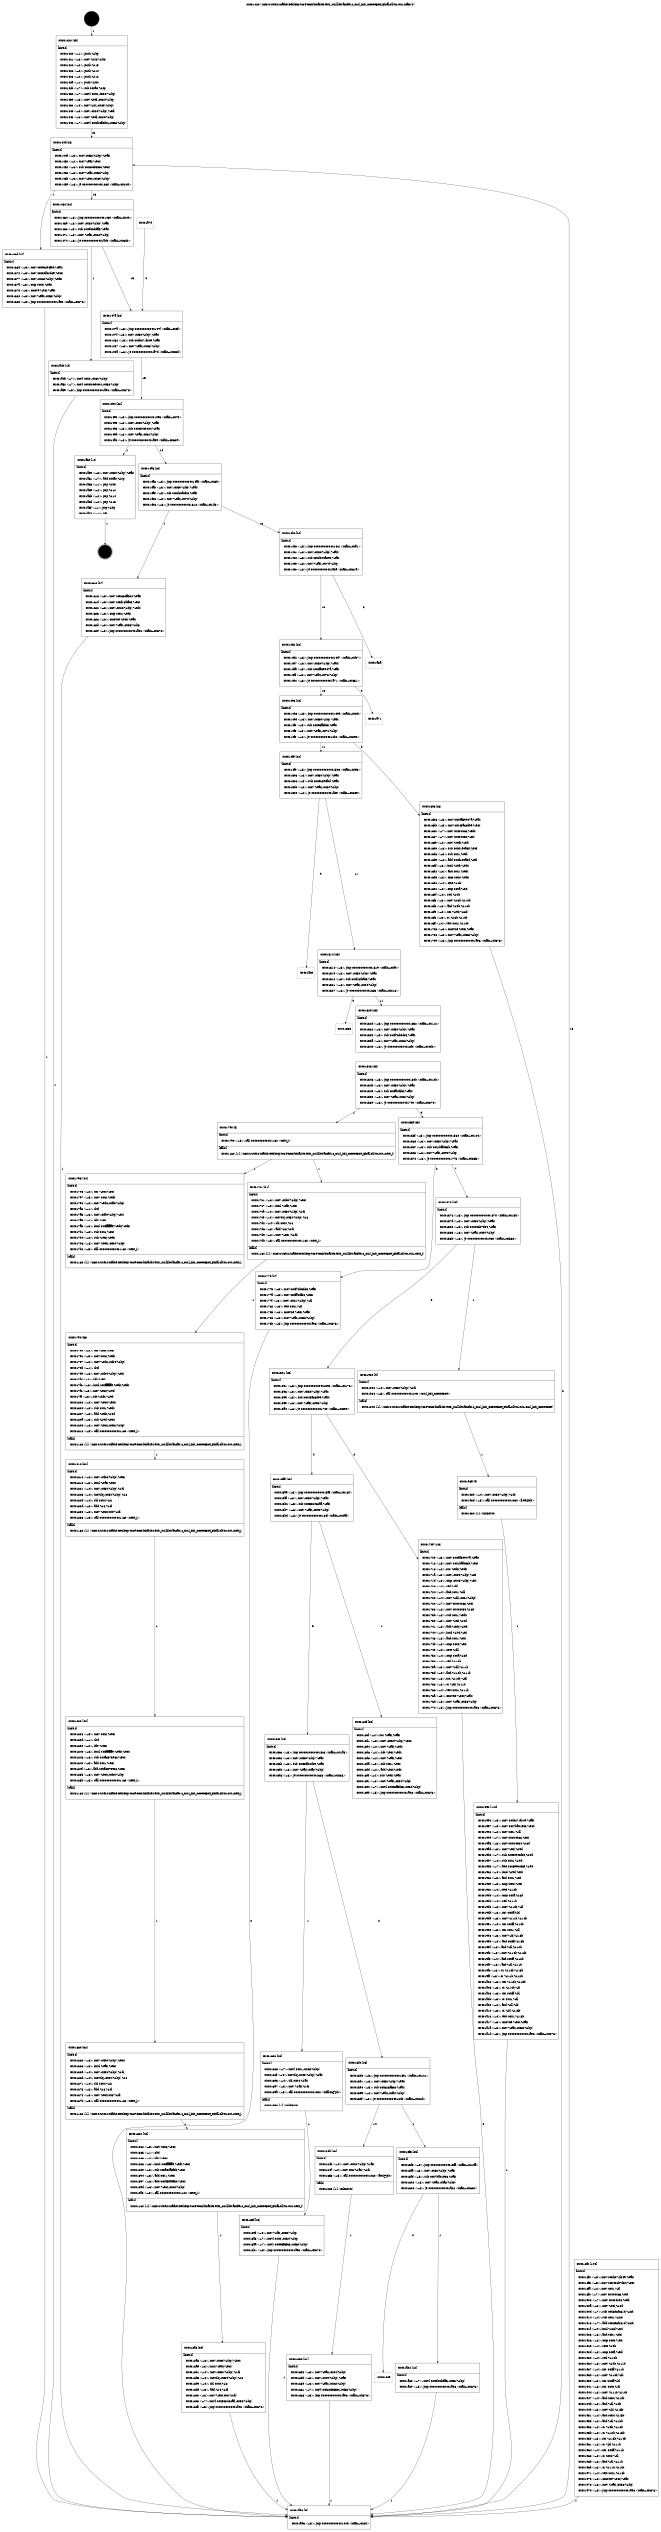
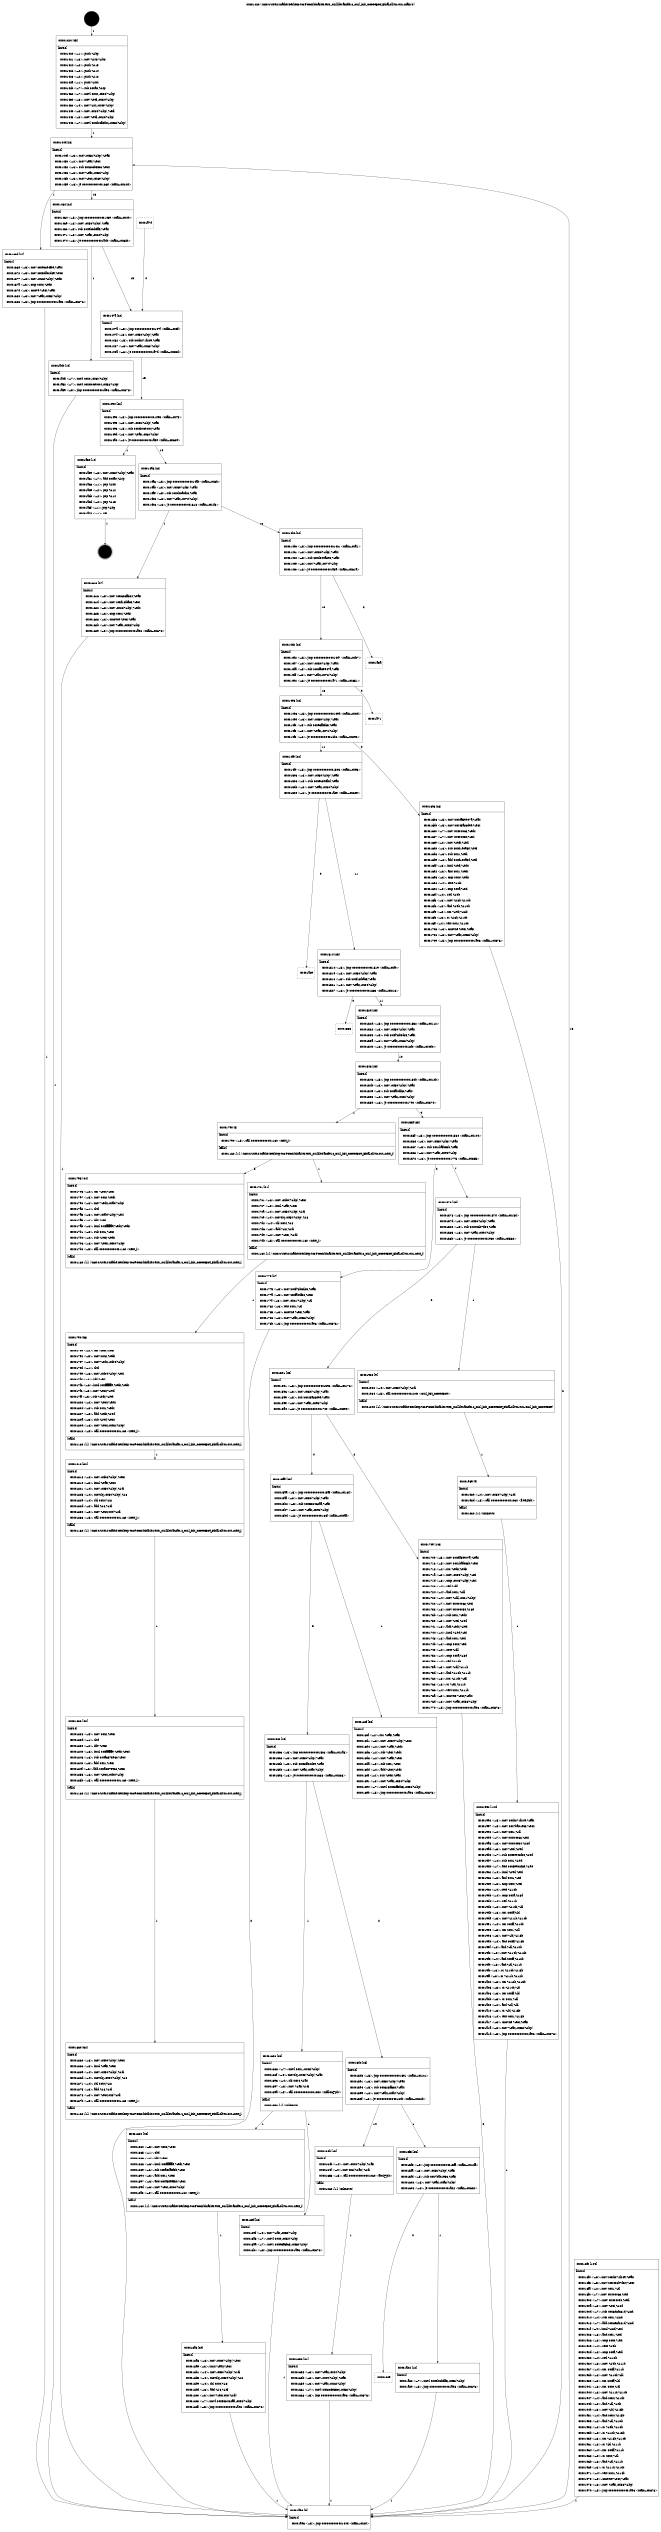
edge "0x401420 [45]" -> "0x40144d [23]": label " 13" -> " 1"
edge "0x40152d [25]" -> "0x401546 [25]": added, label "10"
edge "0x401790 [5]" -> "0x401795 [44]": label " 1" -> " 5"
edge "0x401860 [32]" -> "0x401880 [40]": now "0x401688 [23]" -> "0x401880 [40]"
